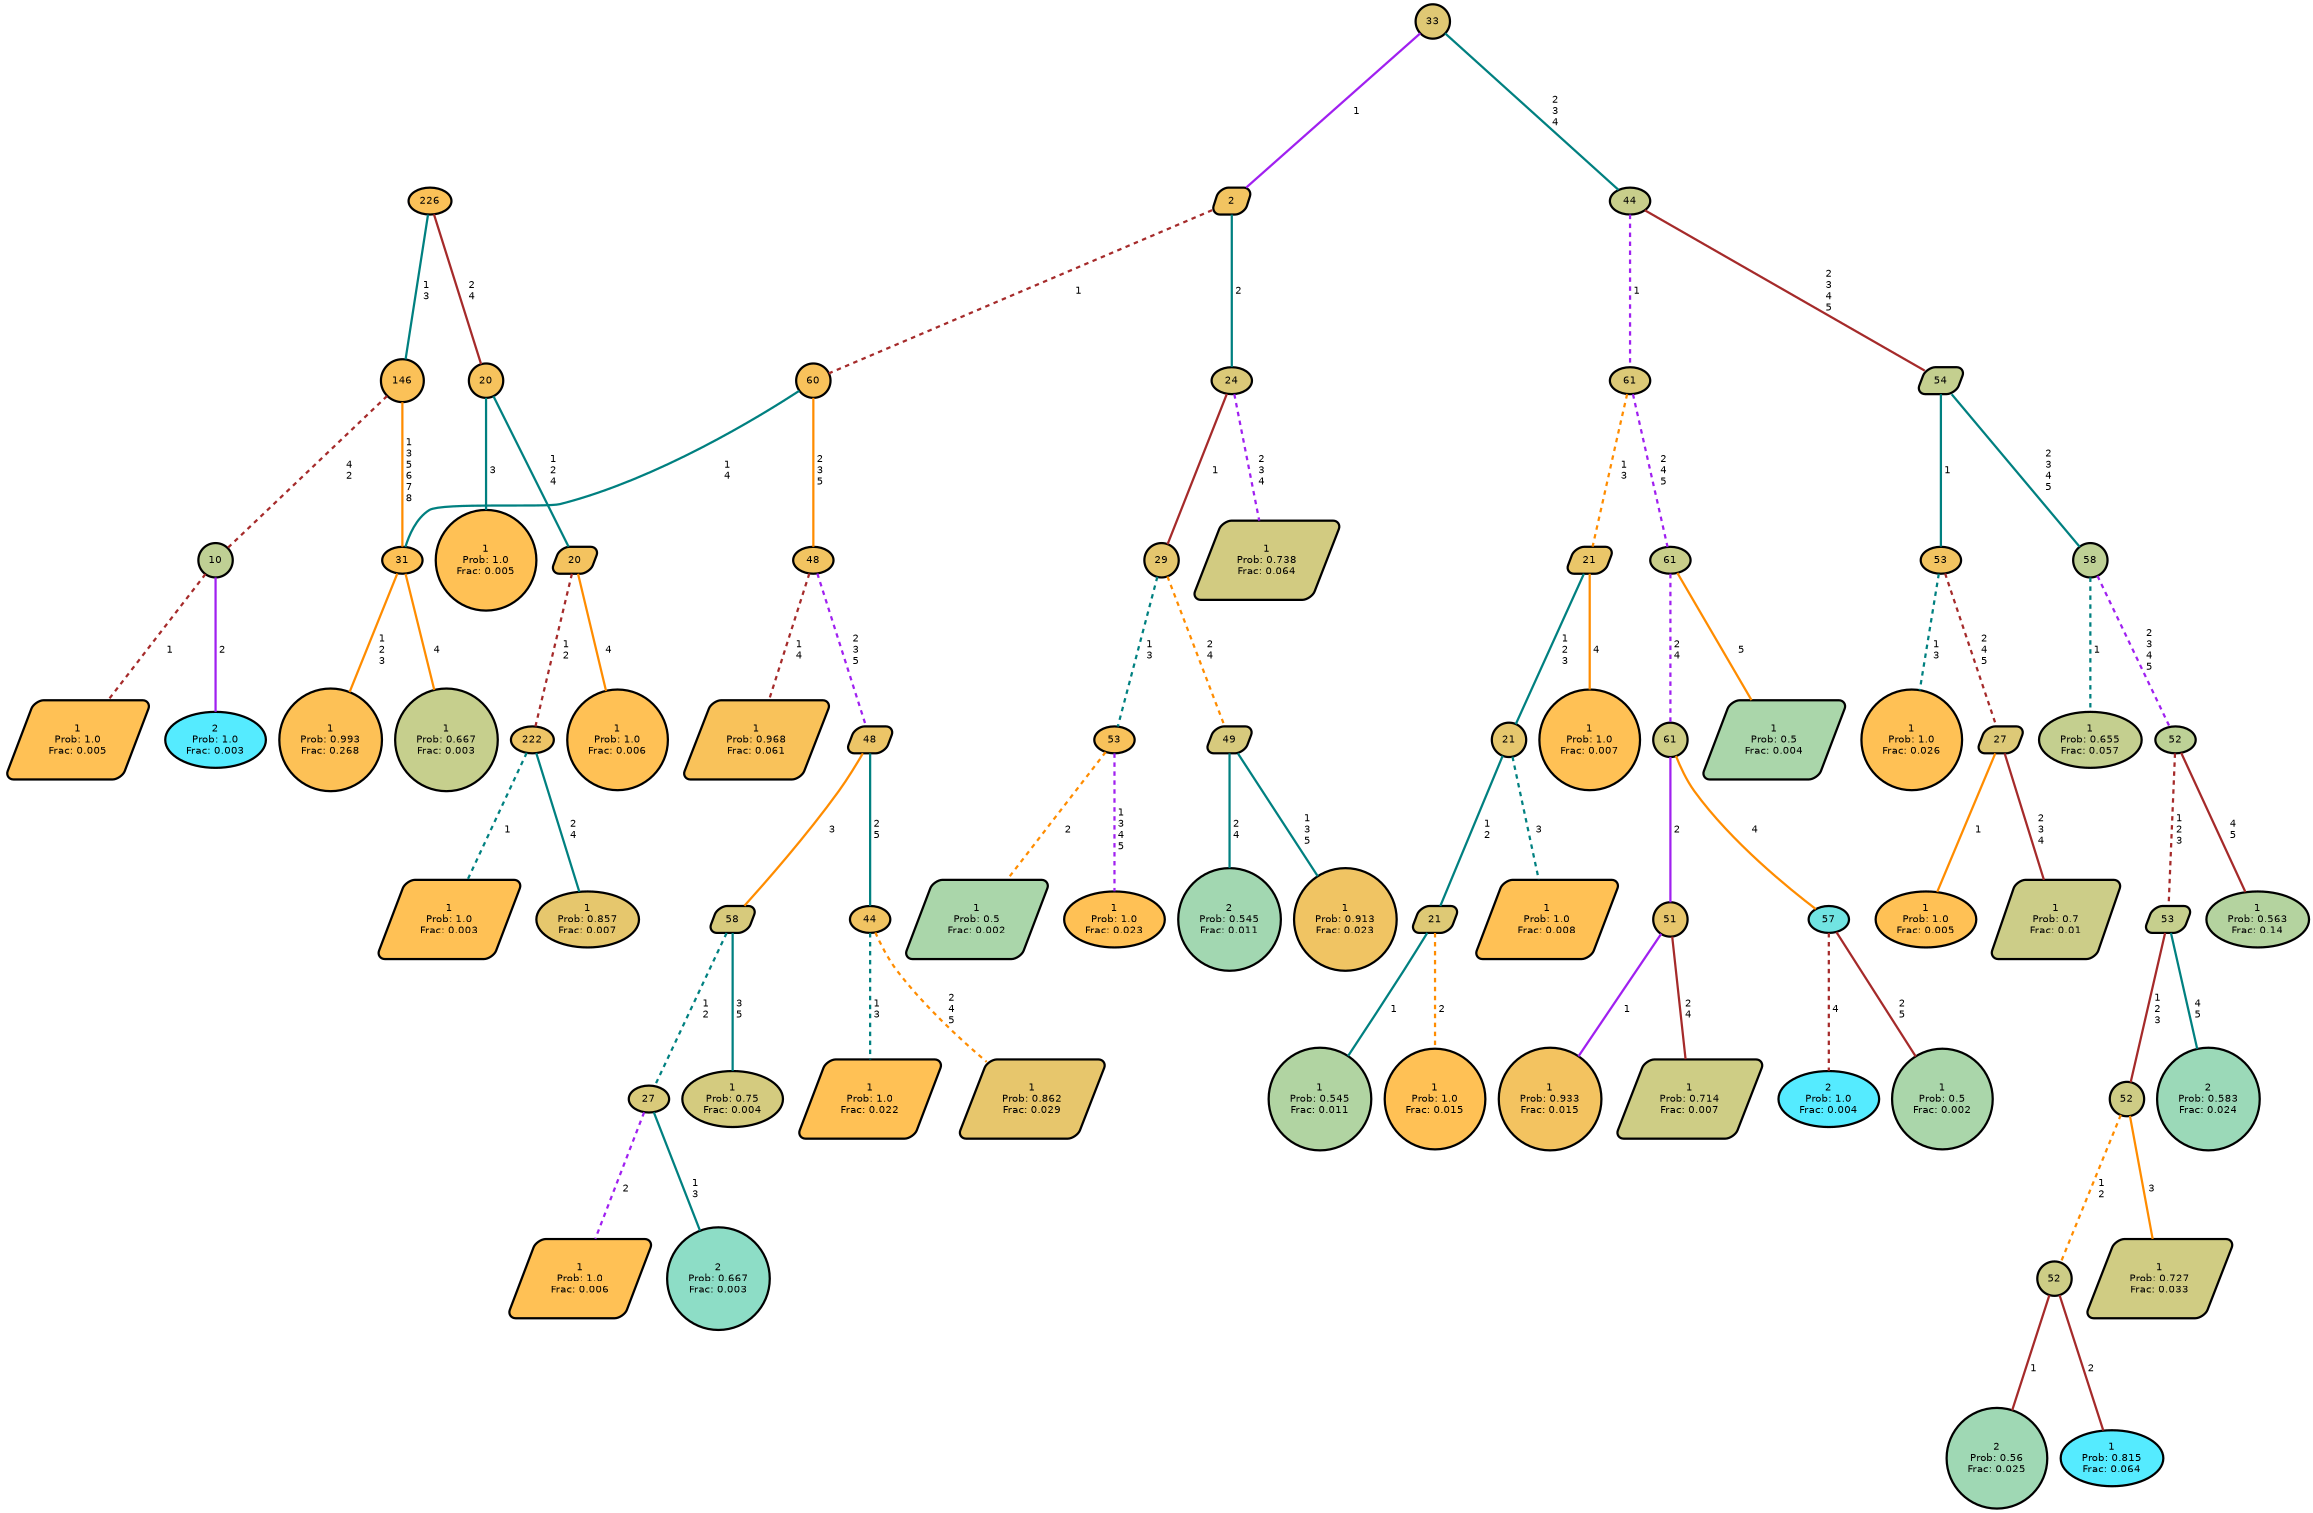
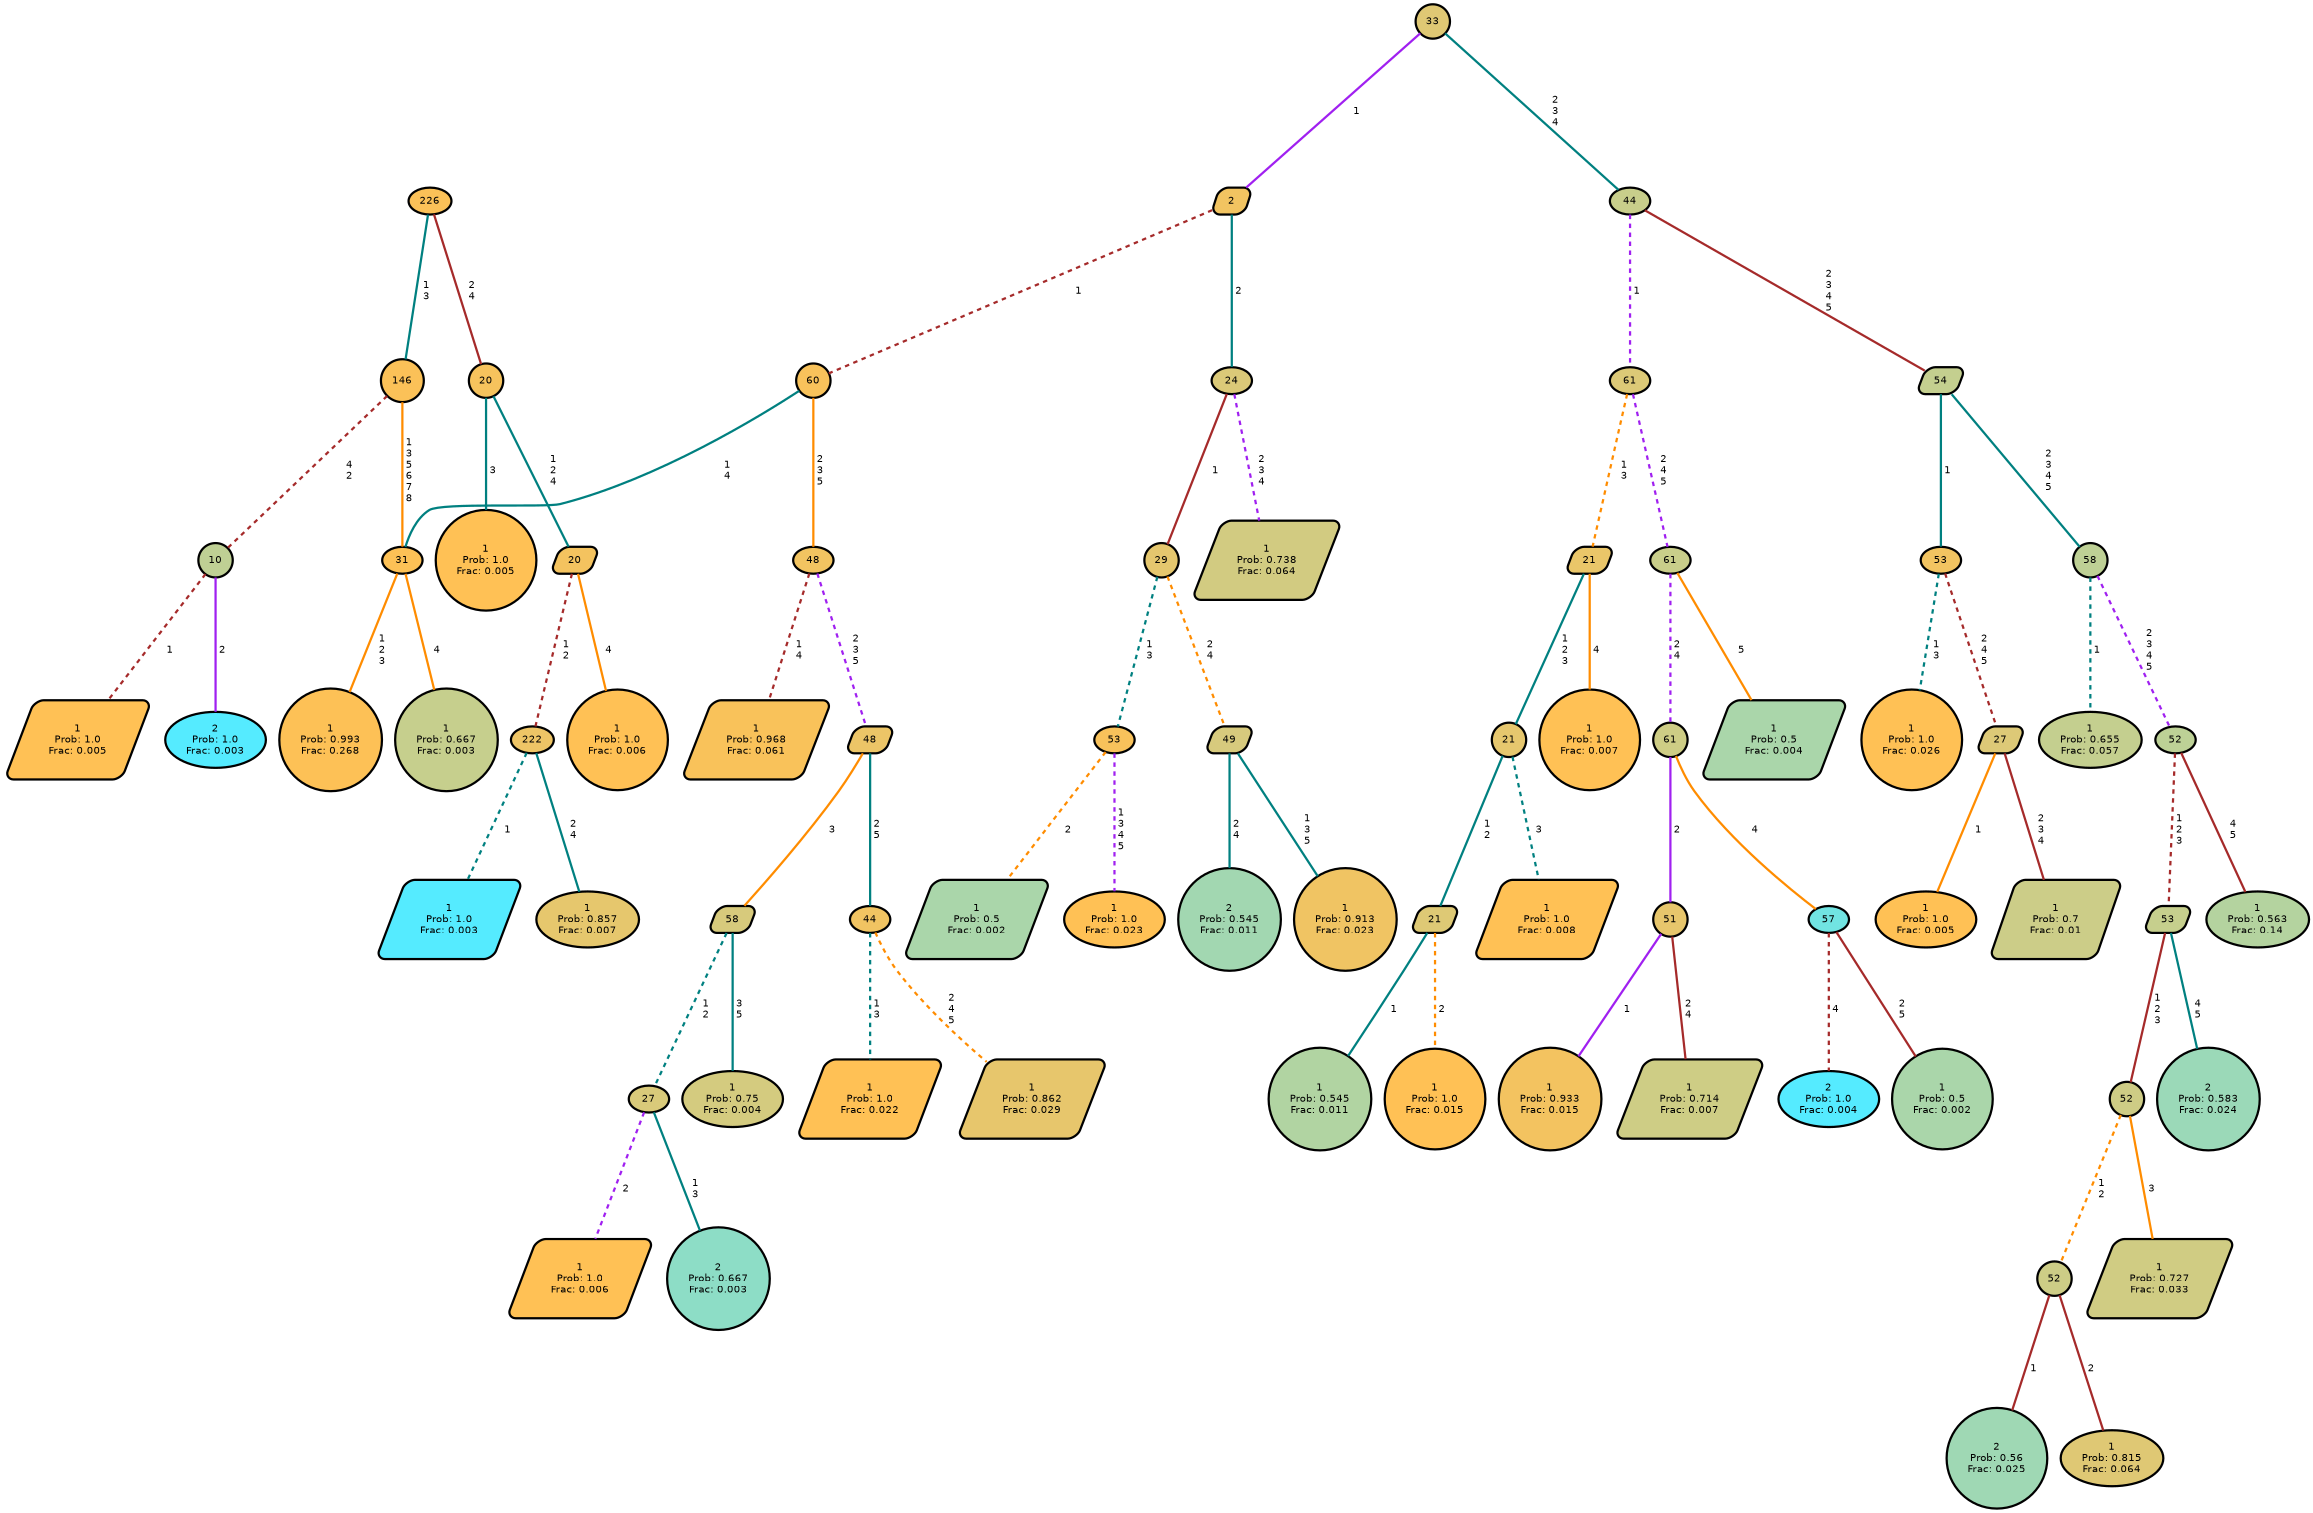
node "1 Prob: 1.0 Frac: 0.003": fillcolor #ffc155 -> #55ebff
node "1 Prob: 0.815 Frac: 0.064": fillcolor #55ebff -> #dfc874
